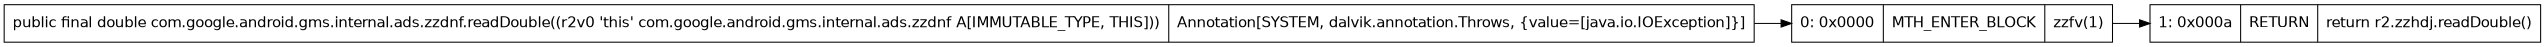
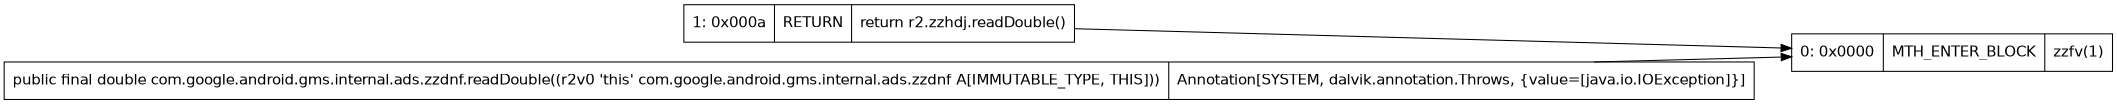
edge "0: 0x0000" -> "1: 0x000a": reversed
